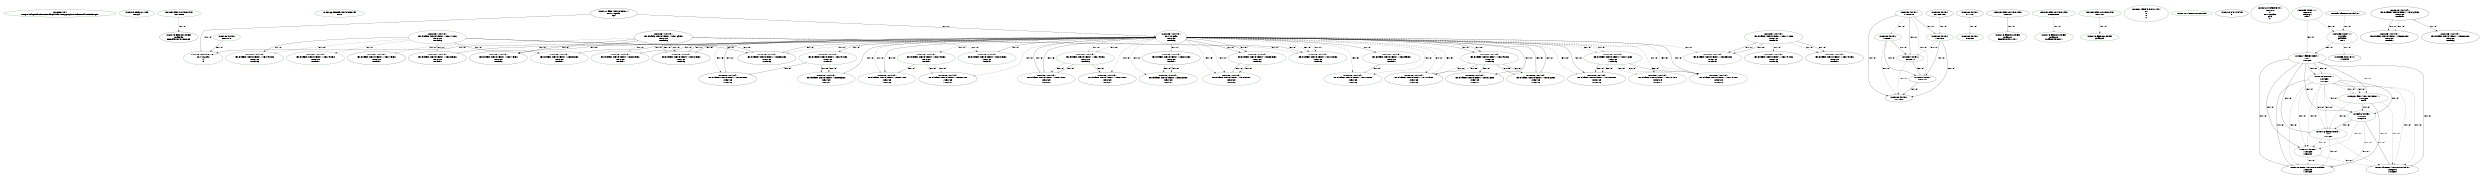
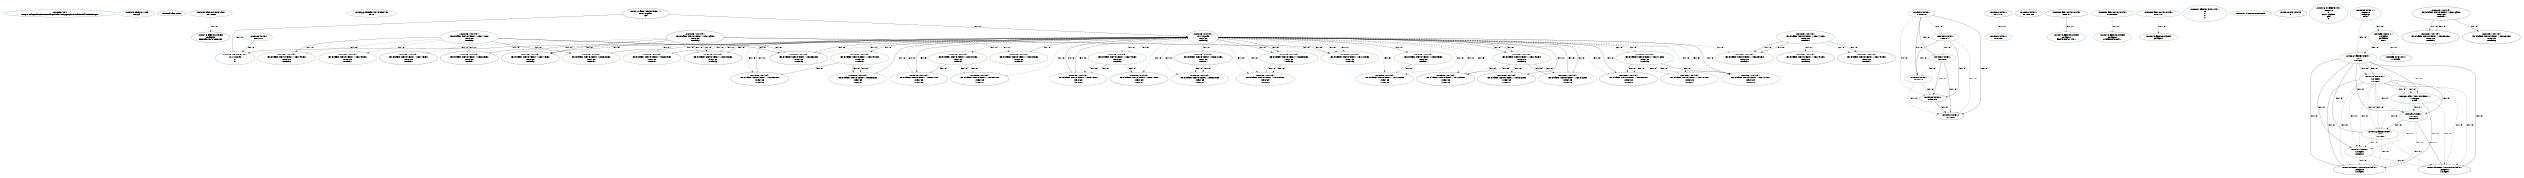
node "4208129.GetVersion": added
node "4208297.GetCommandLineW": removed
edge "4208180.lstrlenA CRYPTBASE" -> "4208180.lstrlenA APPHELP": now "4208180.lstrlenA USERENV" -> "4208180.lstrlenA APPHELP"
